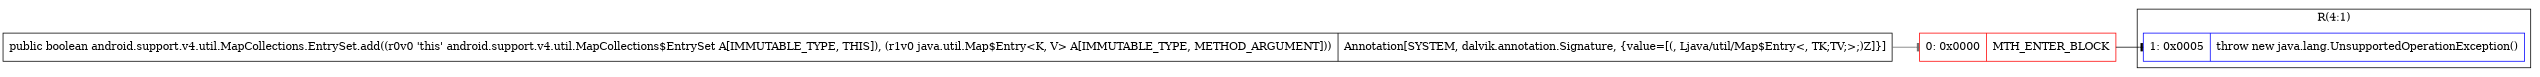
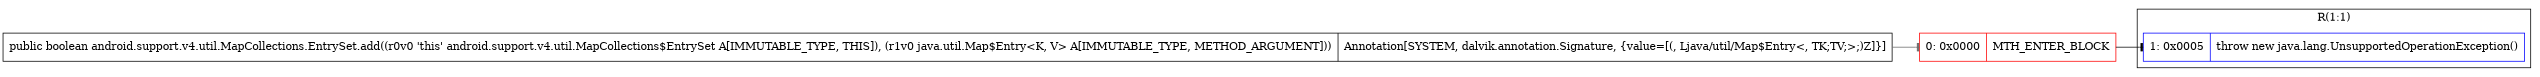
cluster "R(4:1)": label "R(4:1)" -> "R(1:1)"
